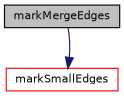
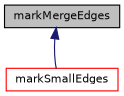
edge "markMergeEdges" -> "markSmallEdges": reversed
